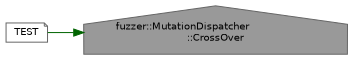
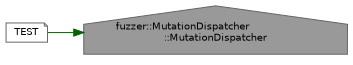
node "fuzzer::MutationDispatcher ::CrossOver": label "fuzzer::MutationDispatcher ::CrossOver" -> "fuzzer::MutationDispatcher ::MutationDispatcher"
